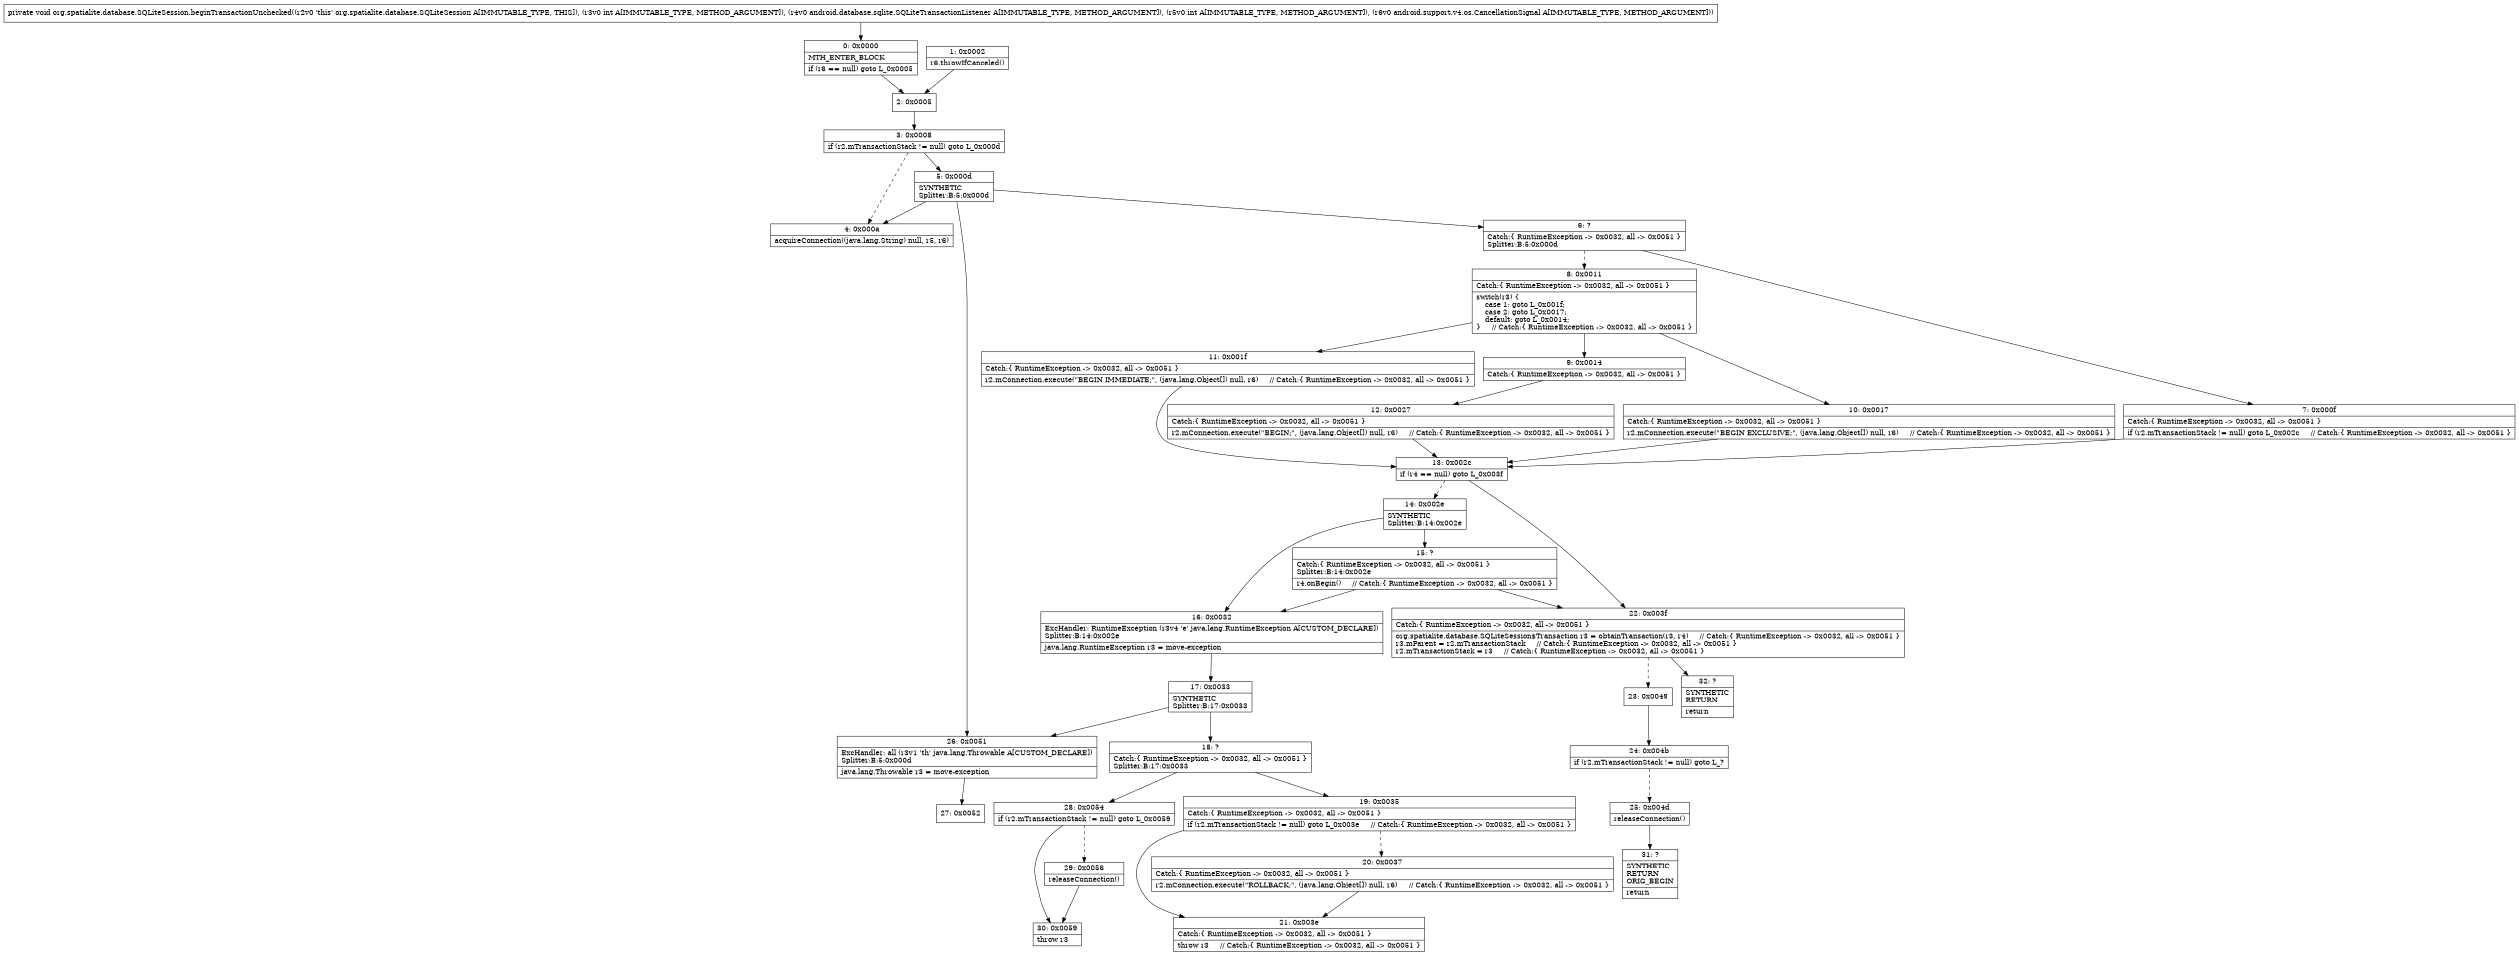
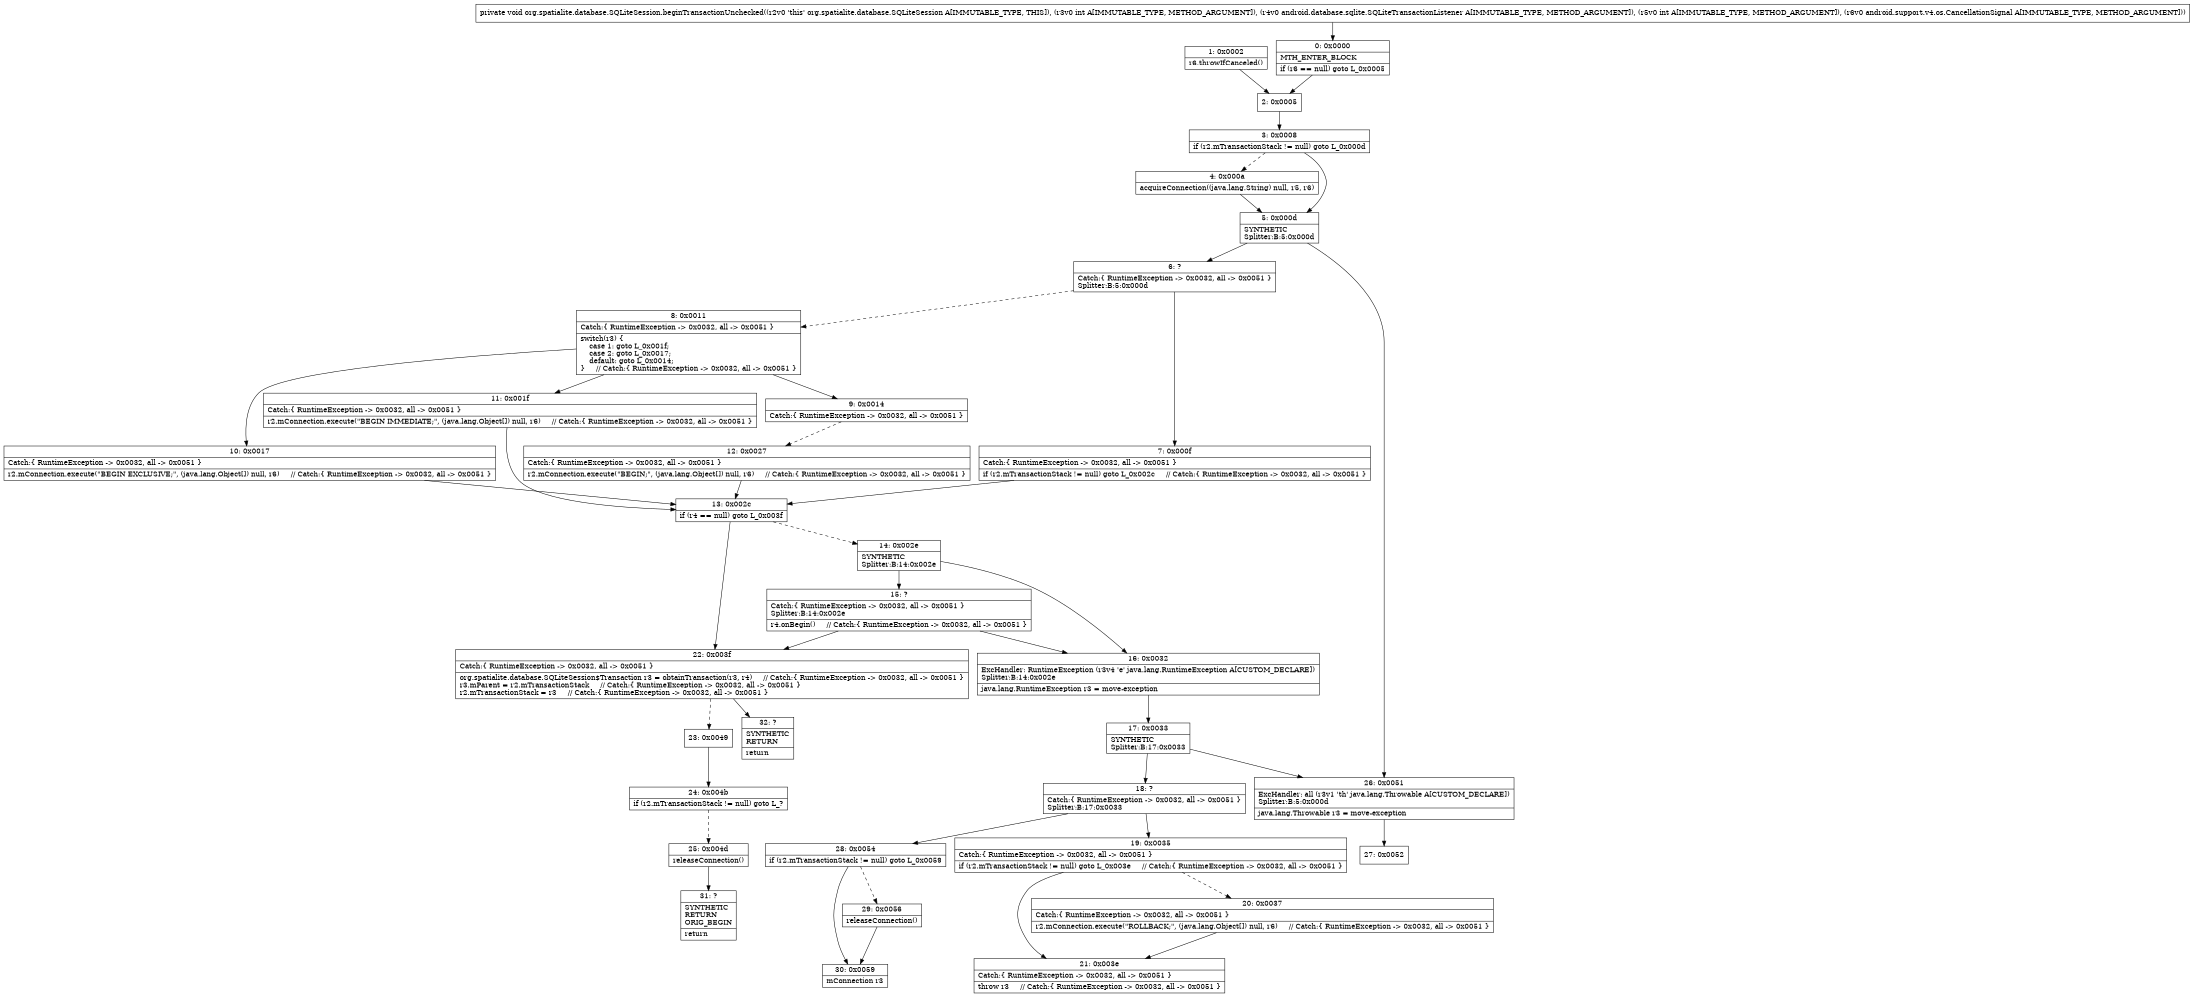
edge "5: 0x000d" -> "4: 0x000a": reversed
edge "9: 0x0014" -> "12: 0x0027": style solid -> dashed
node "30: 0x0059": text "throw r3" -> "mConnection r3"
